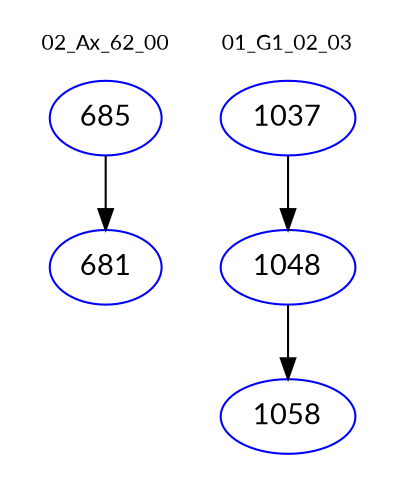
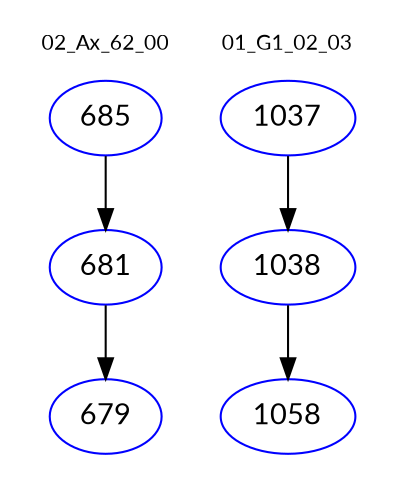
node "1048": label "1048" -> "1038"
node "679": added
